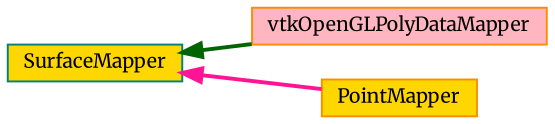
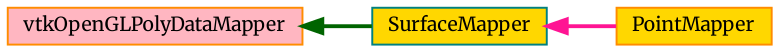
edge "vtkOpenGLPolyDataMapper" -> "SurfaceMapper": reversed
